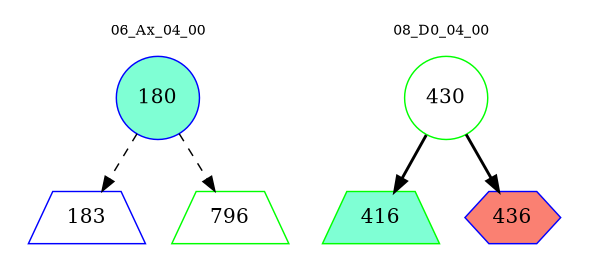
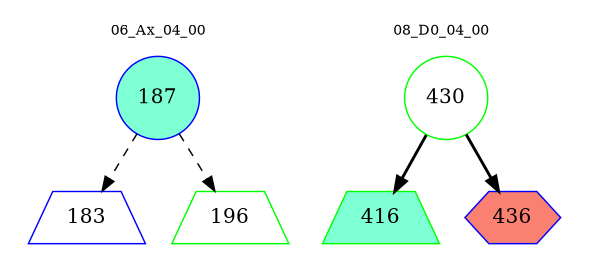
node "180": label "180" -> "187"
node "796": label "796" -> "196"
